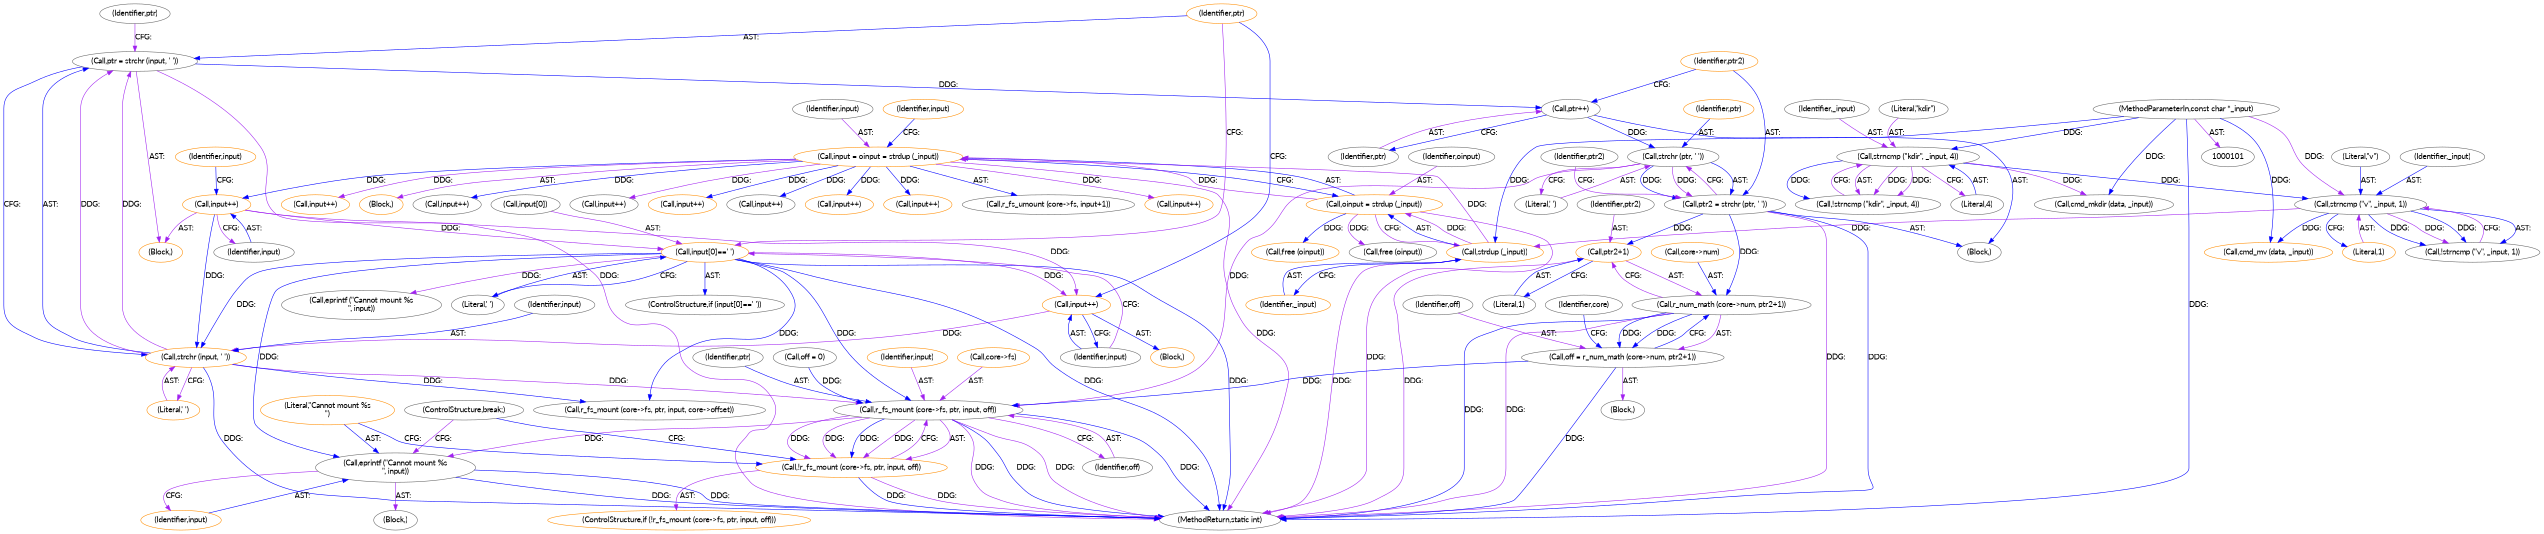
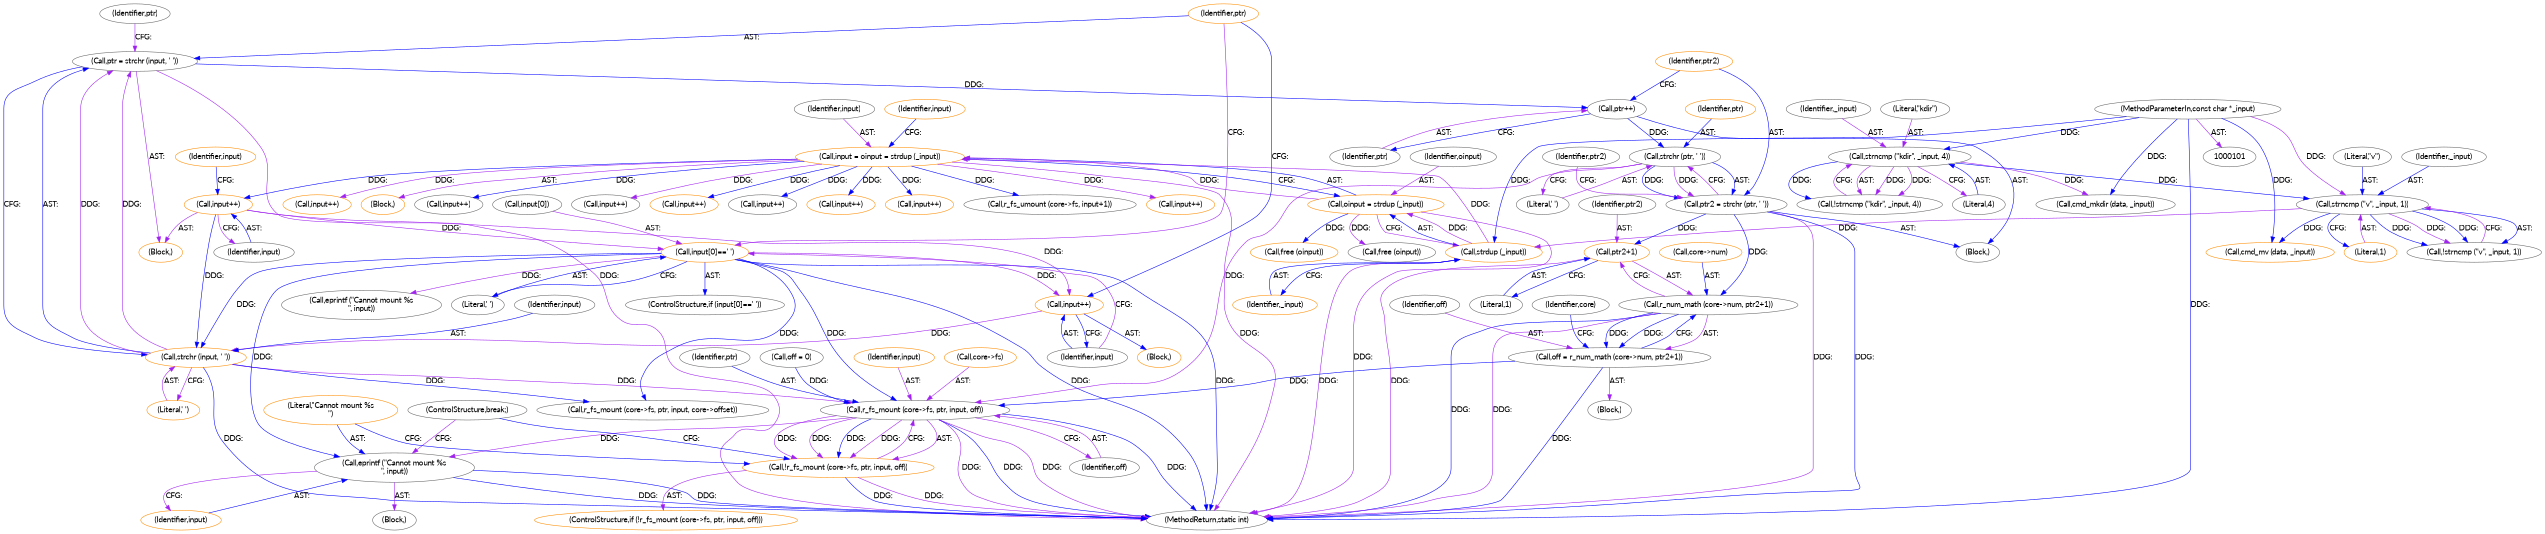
edge "(Call,input = oinput = strdup (_input))" -> "(Call,r_fs_umount (core->fs, input+1))": label "AST: " -> "DDG: "
